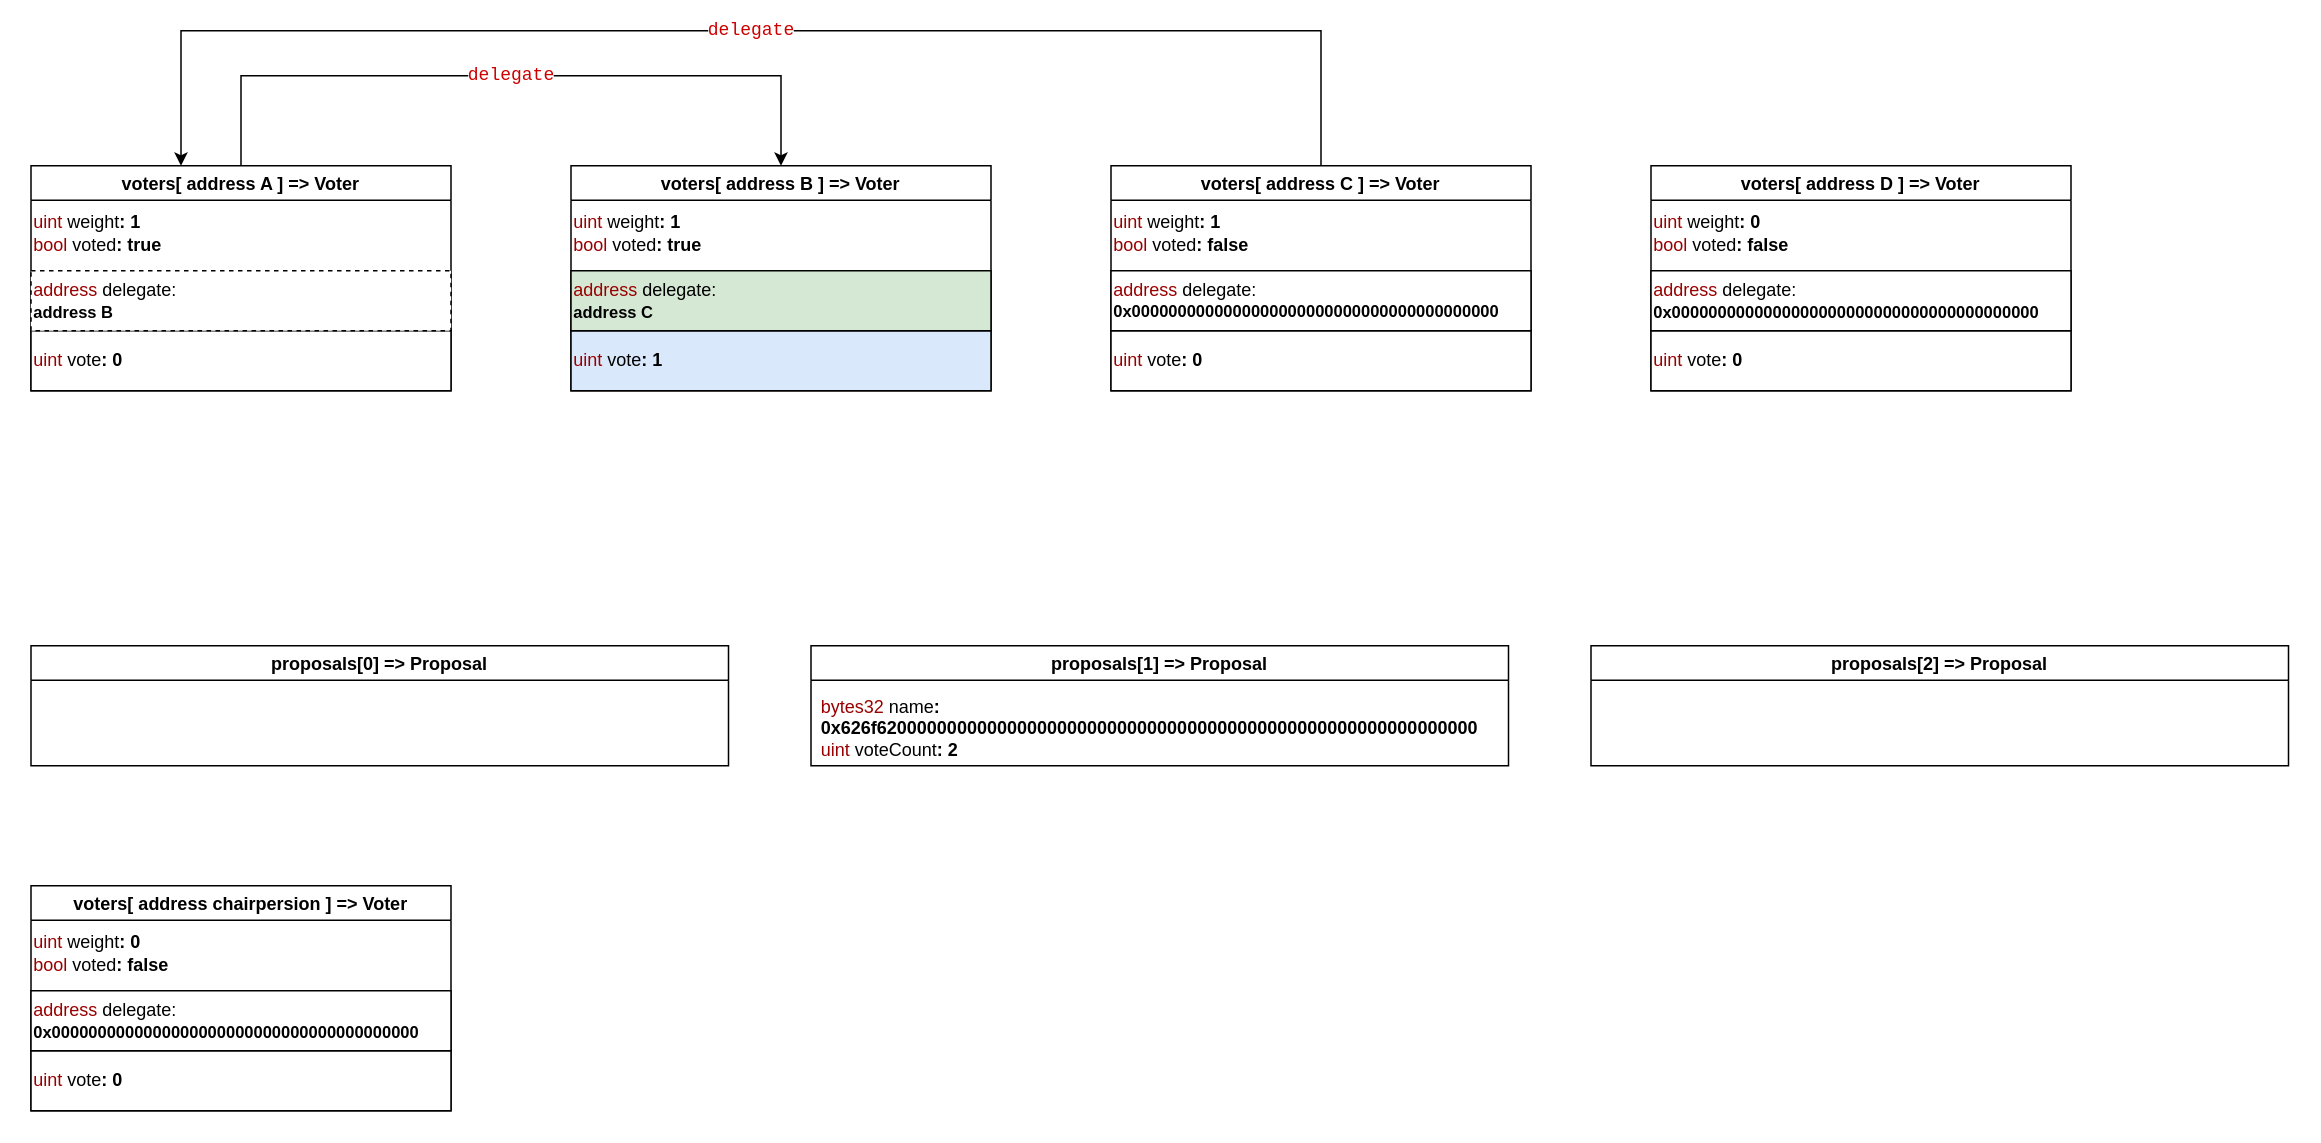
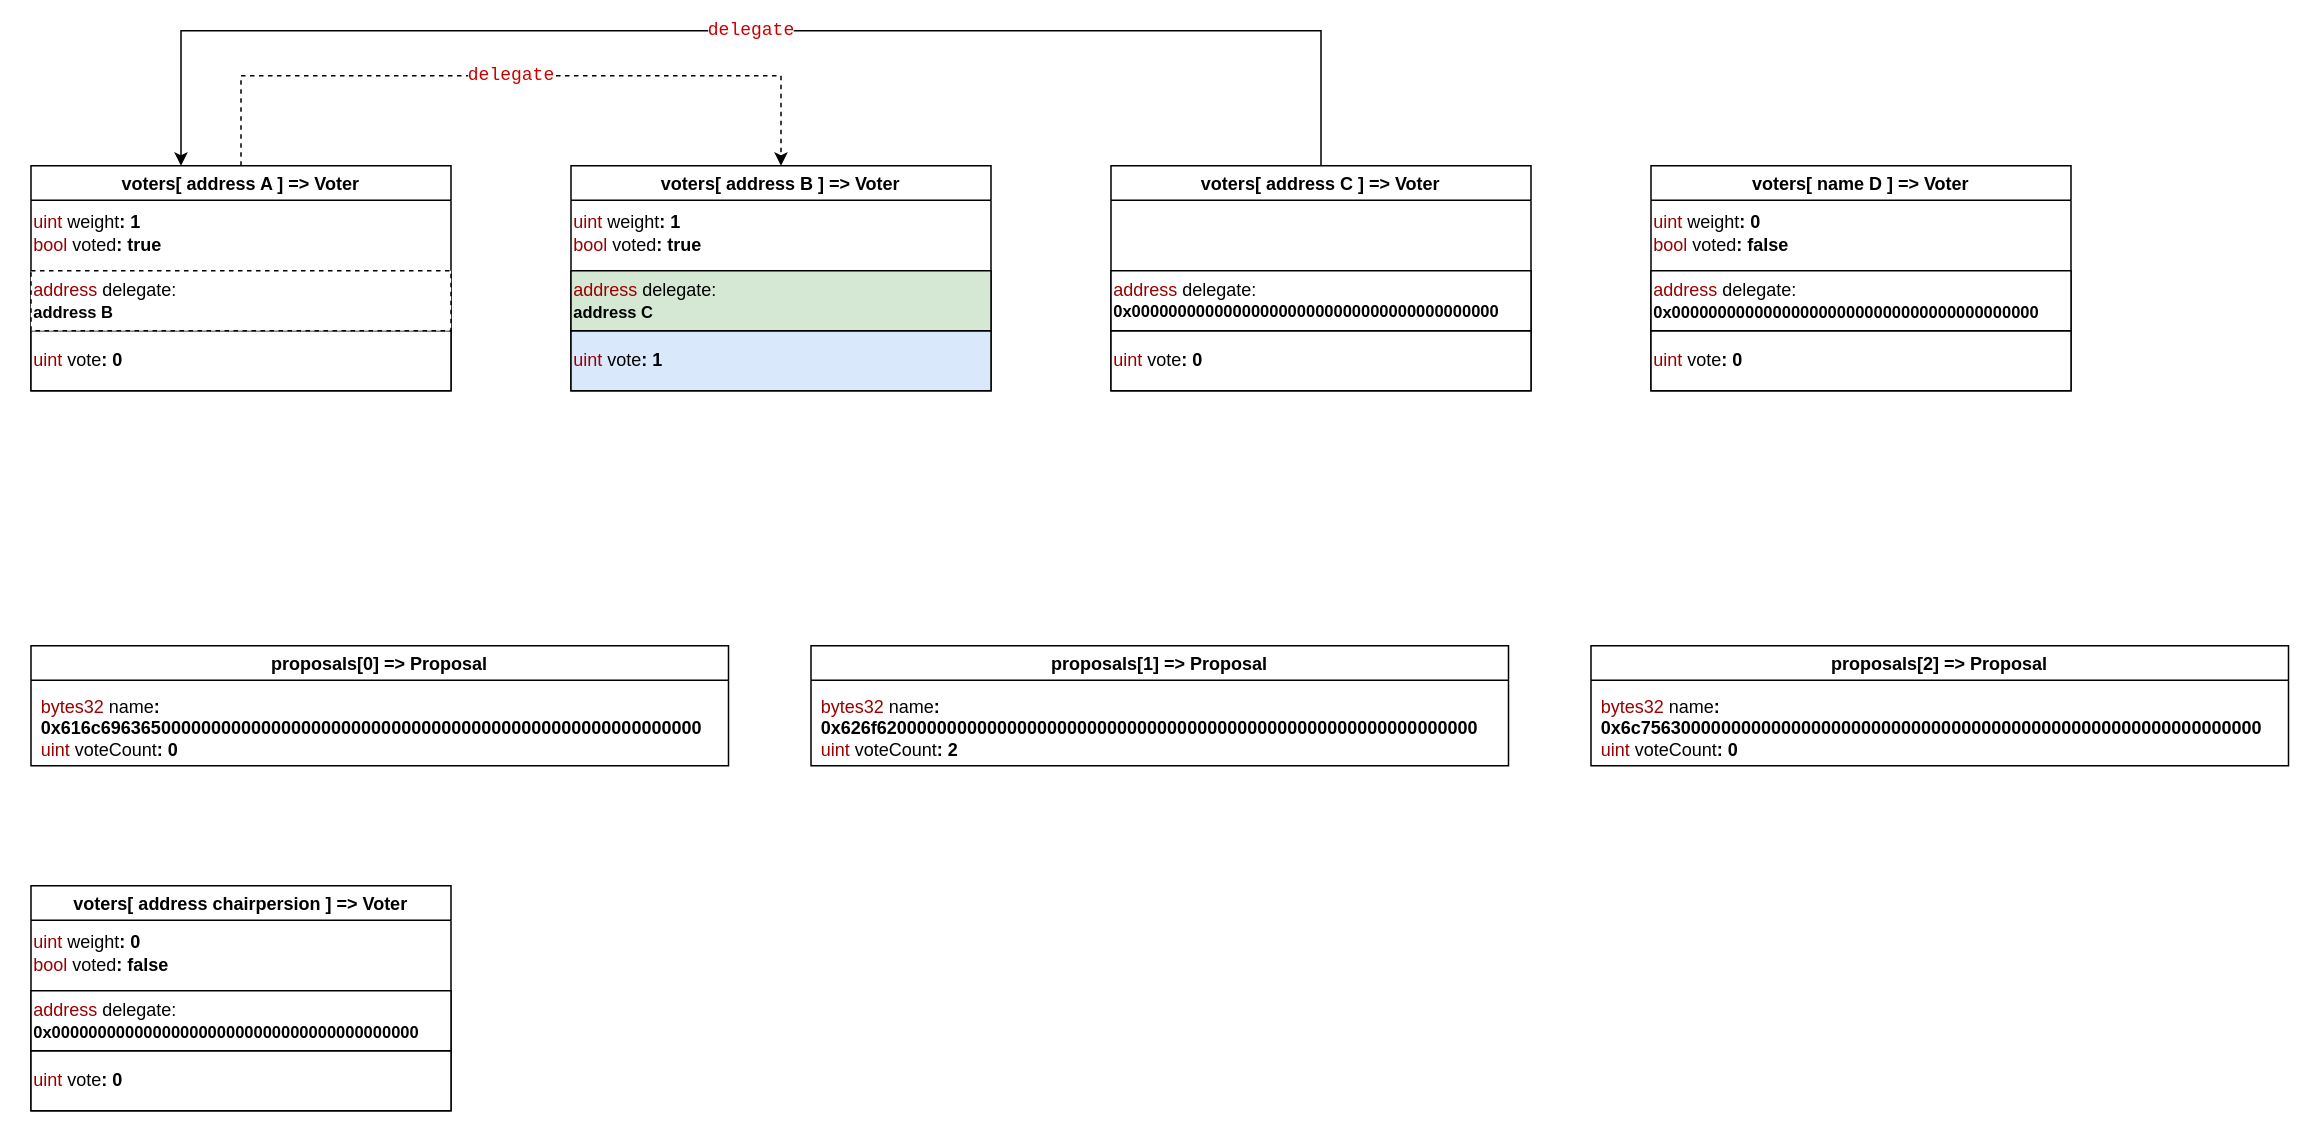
edge "voters[ address A ] => Voter" -> "voters[ address B ] => Voter": style solid -> dashed
node "voters[ address D ] => Voter": label "voters[ address D ] => Voter" -> "voters[ name D ] => Voter"
node "uint weight: 1 bool voted: false": removed
node "bytes32 name: 0x616c696365000000000000000000000000000000000000000000000000000000 uint voteCount: 0": added
node "bytes32 name: 0x6c75630000000000000000000000000000000000000000000000000000000000 uint voteCount: 0": added
